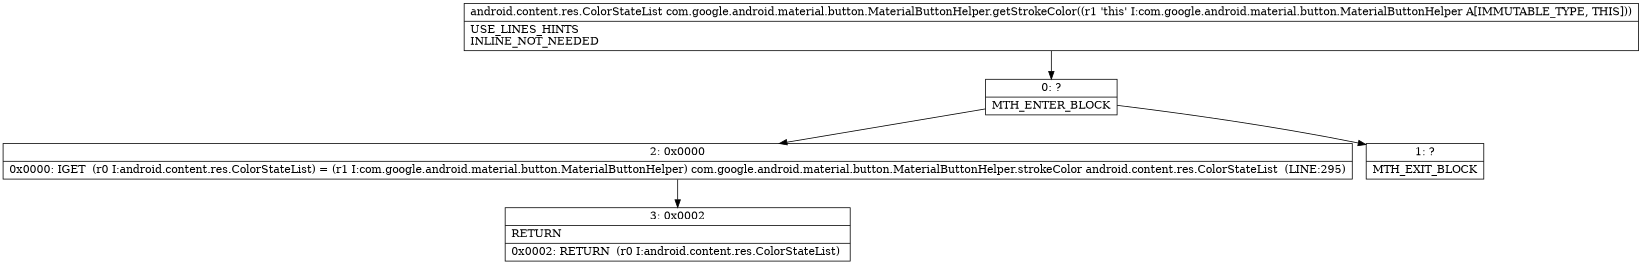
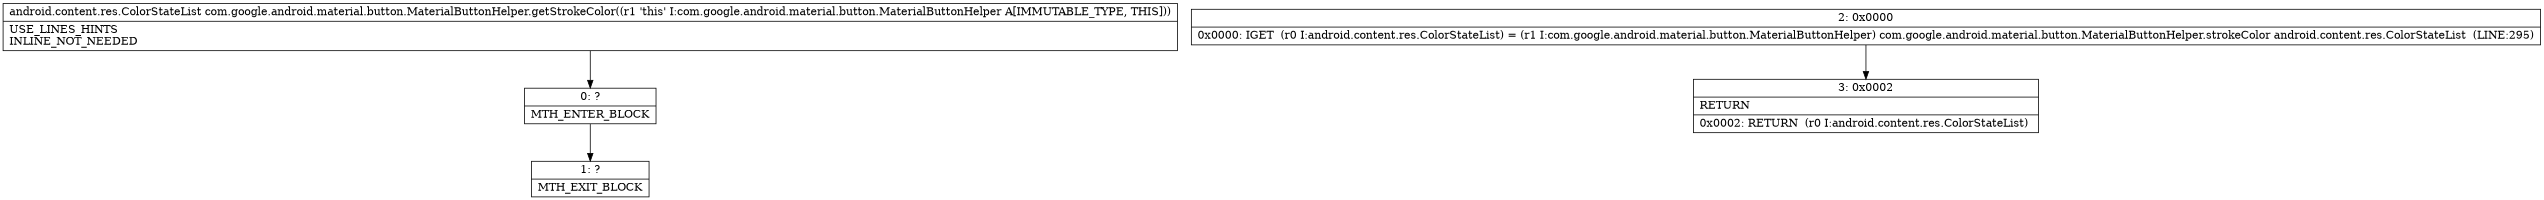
edge "0: ?" -> "2: 0x0000": removed
